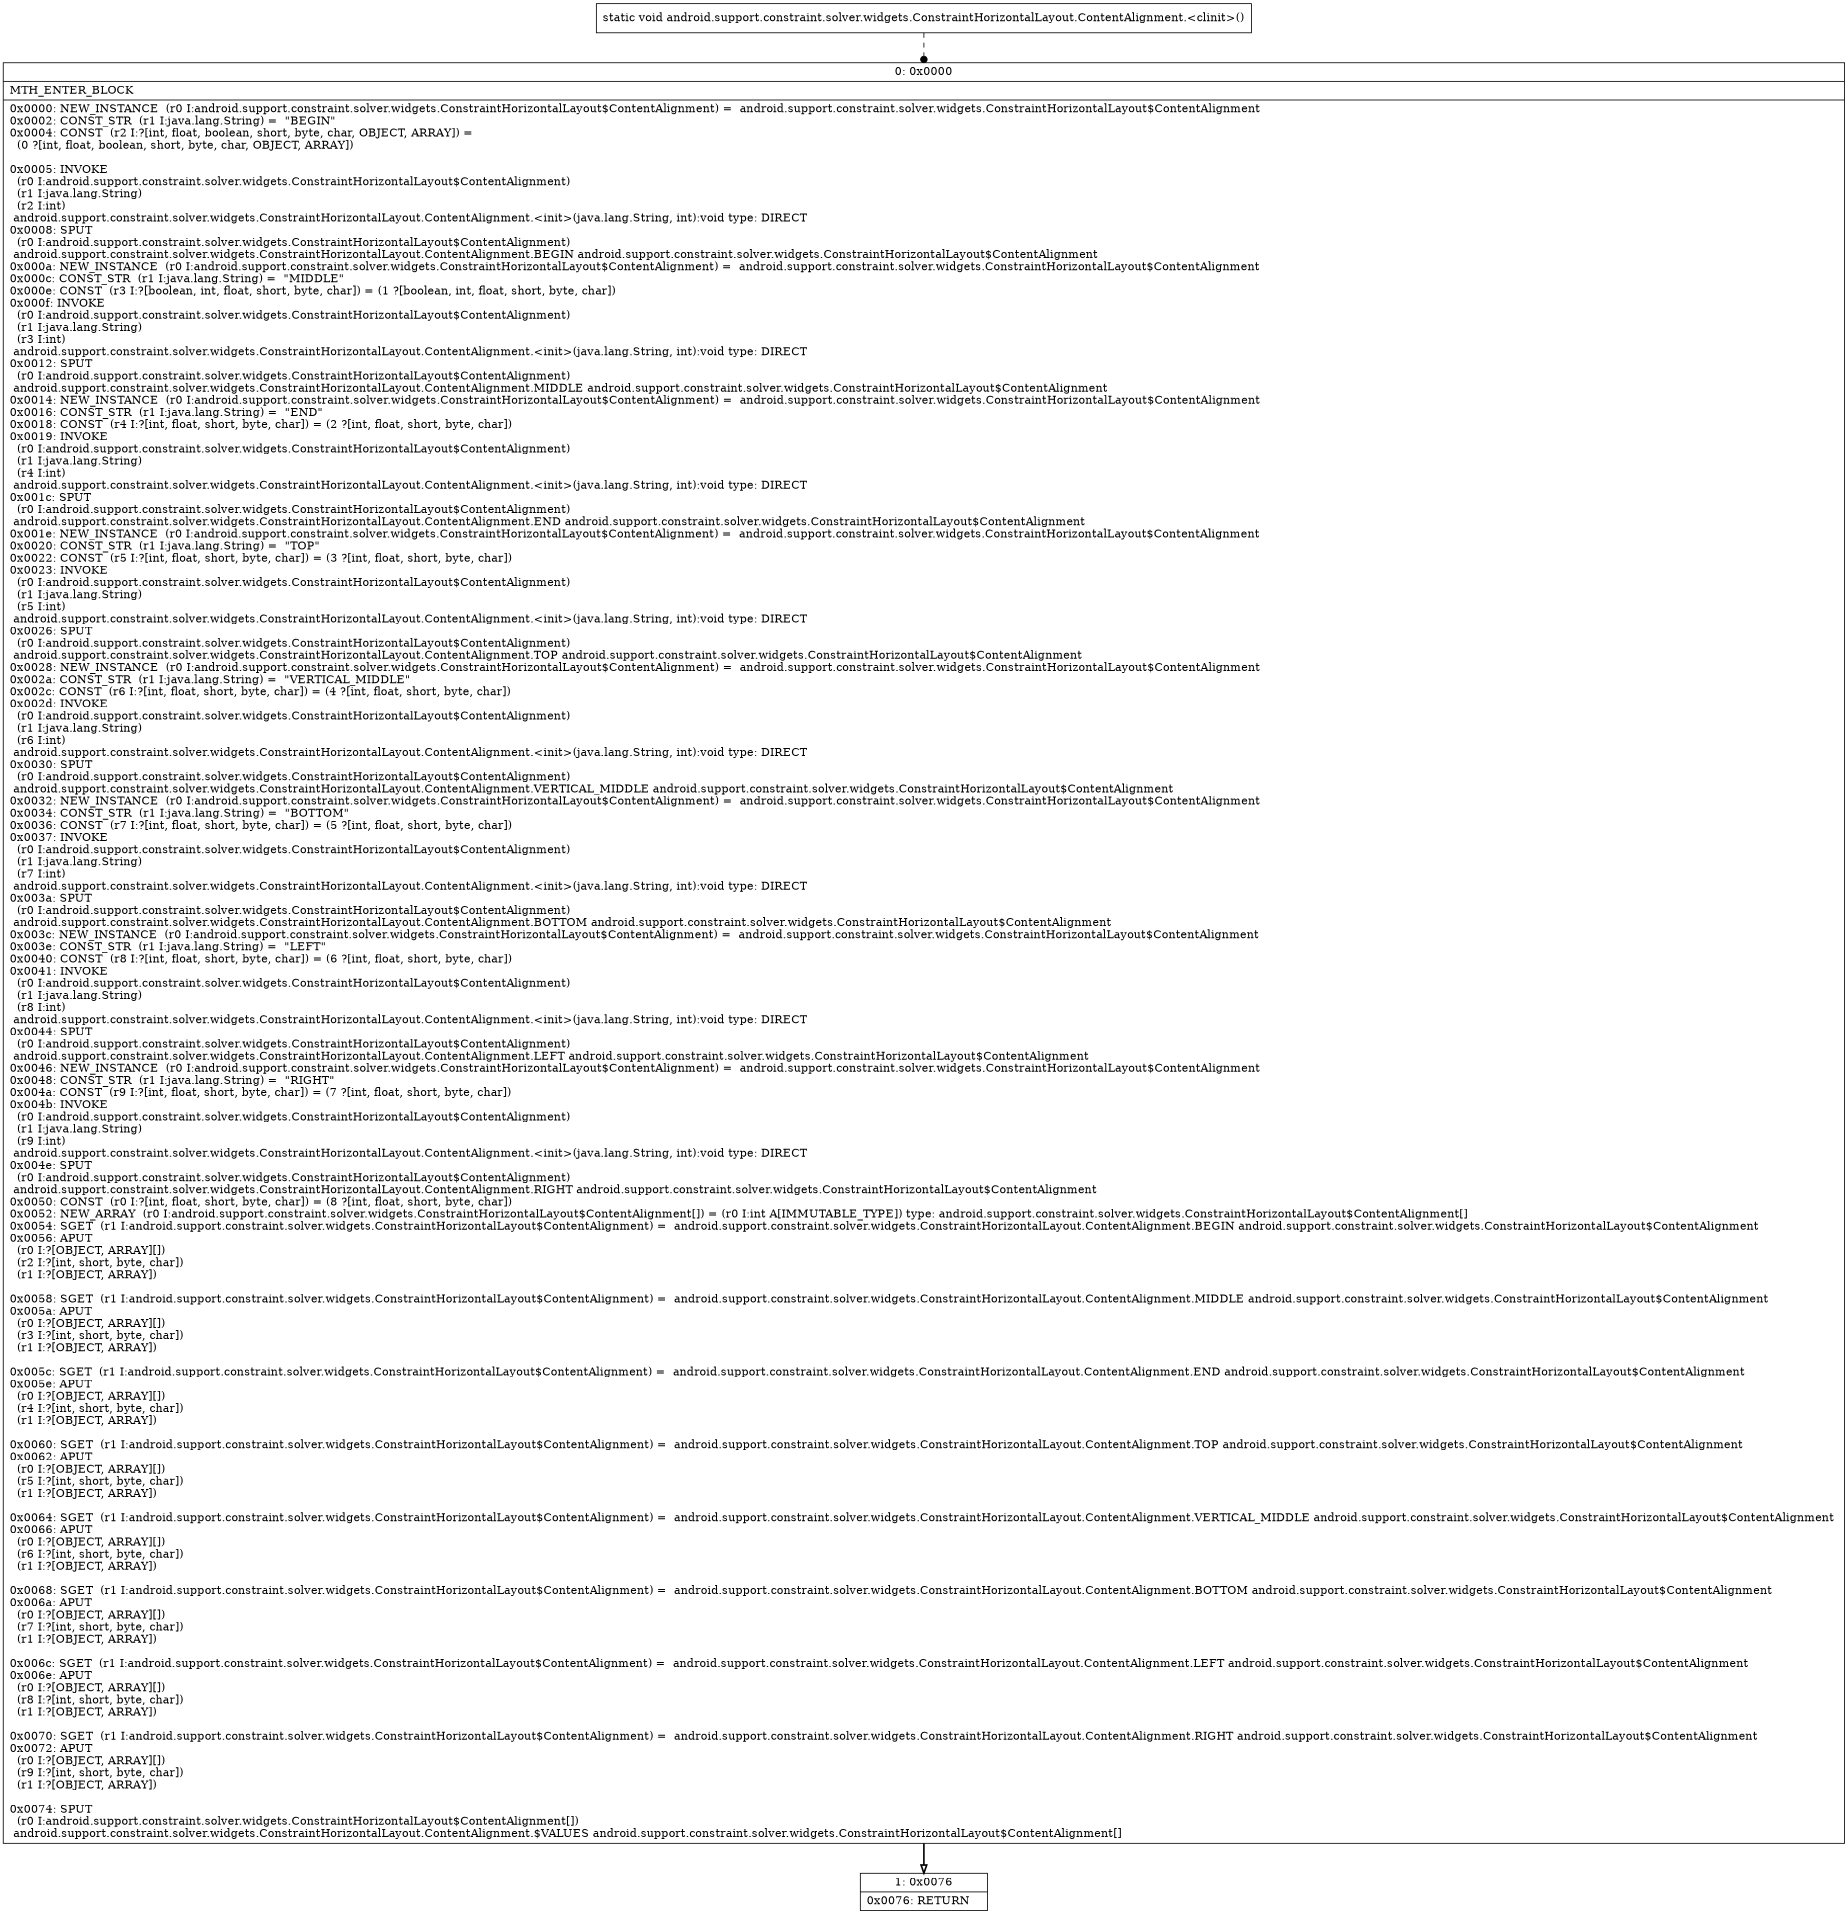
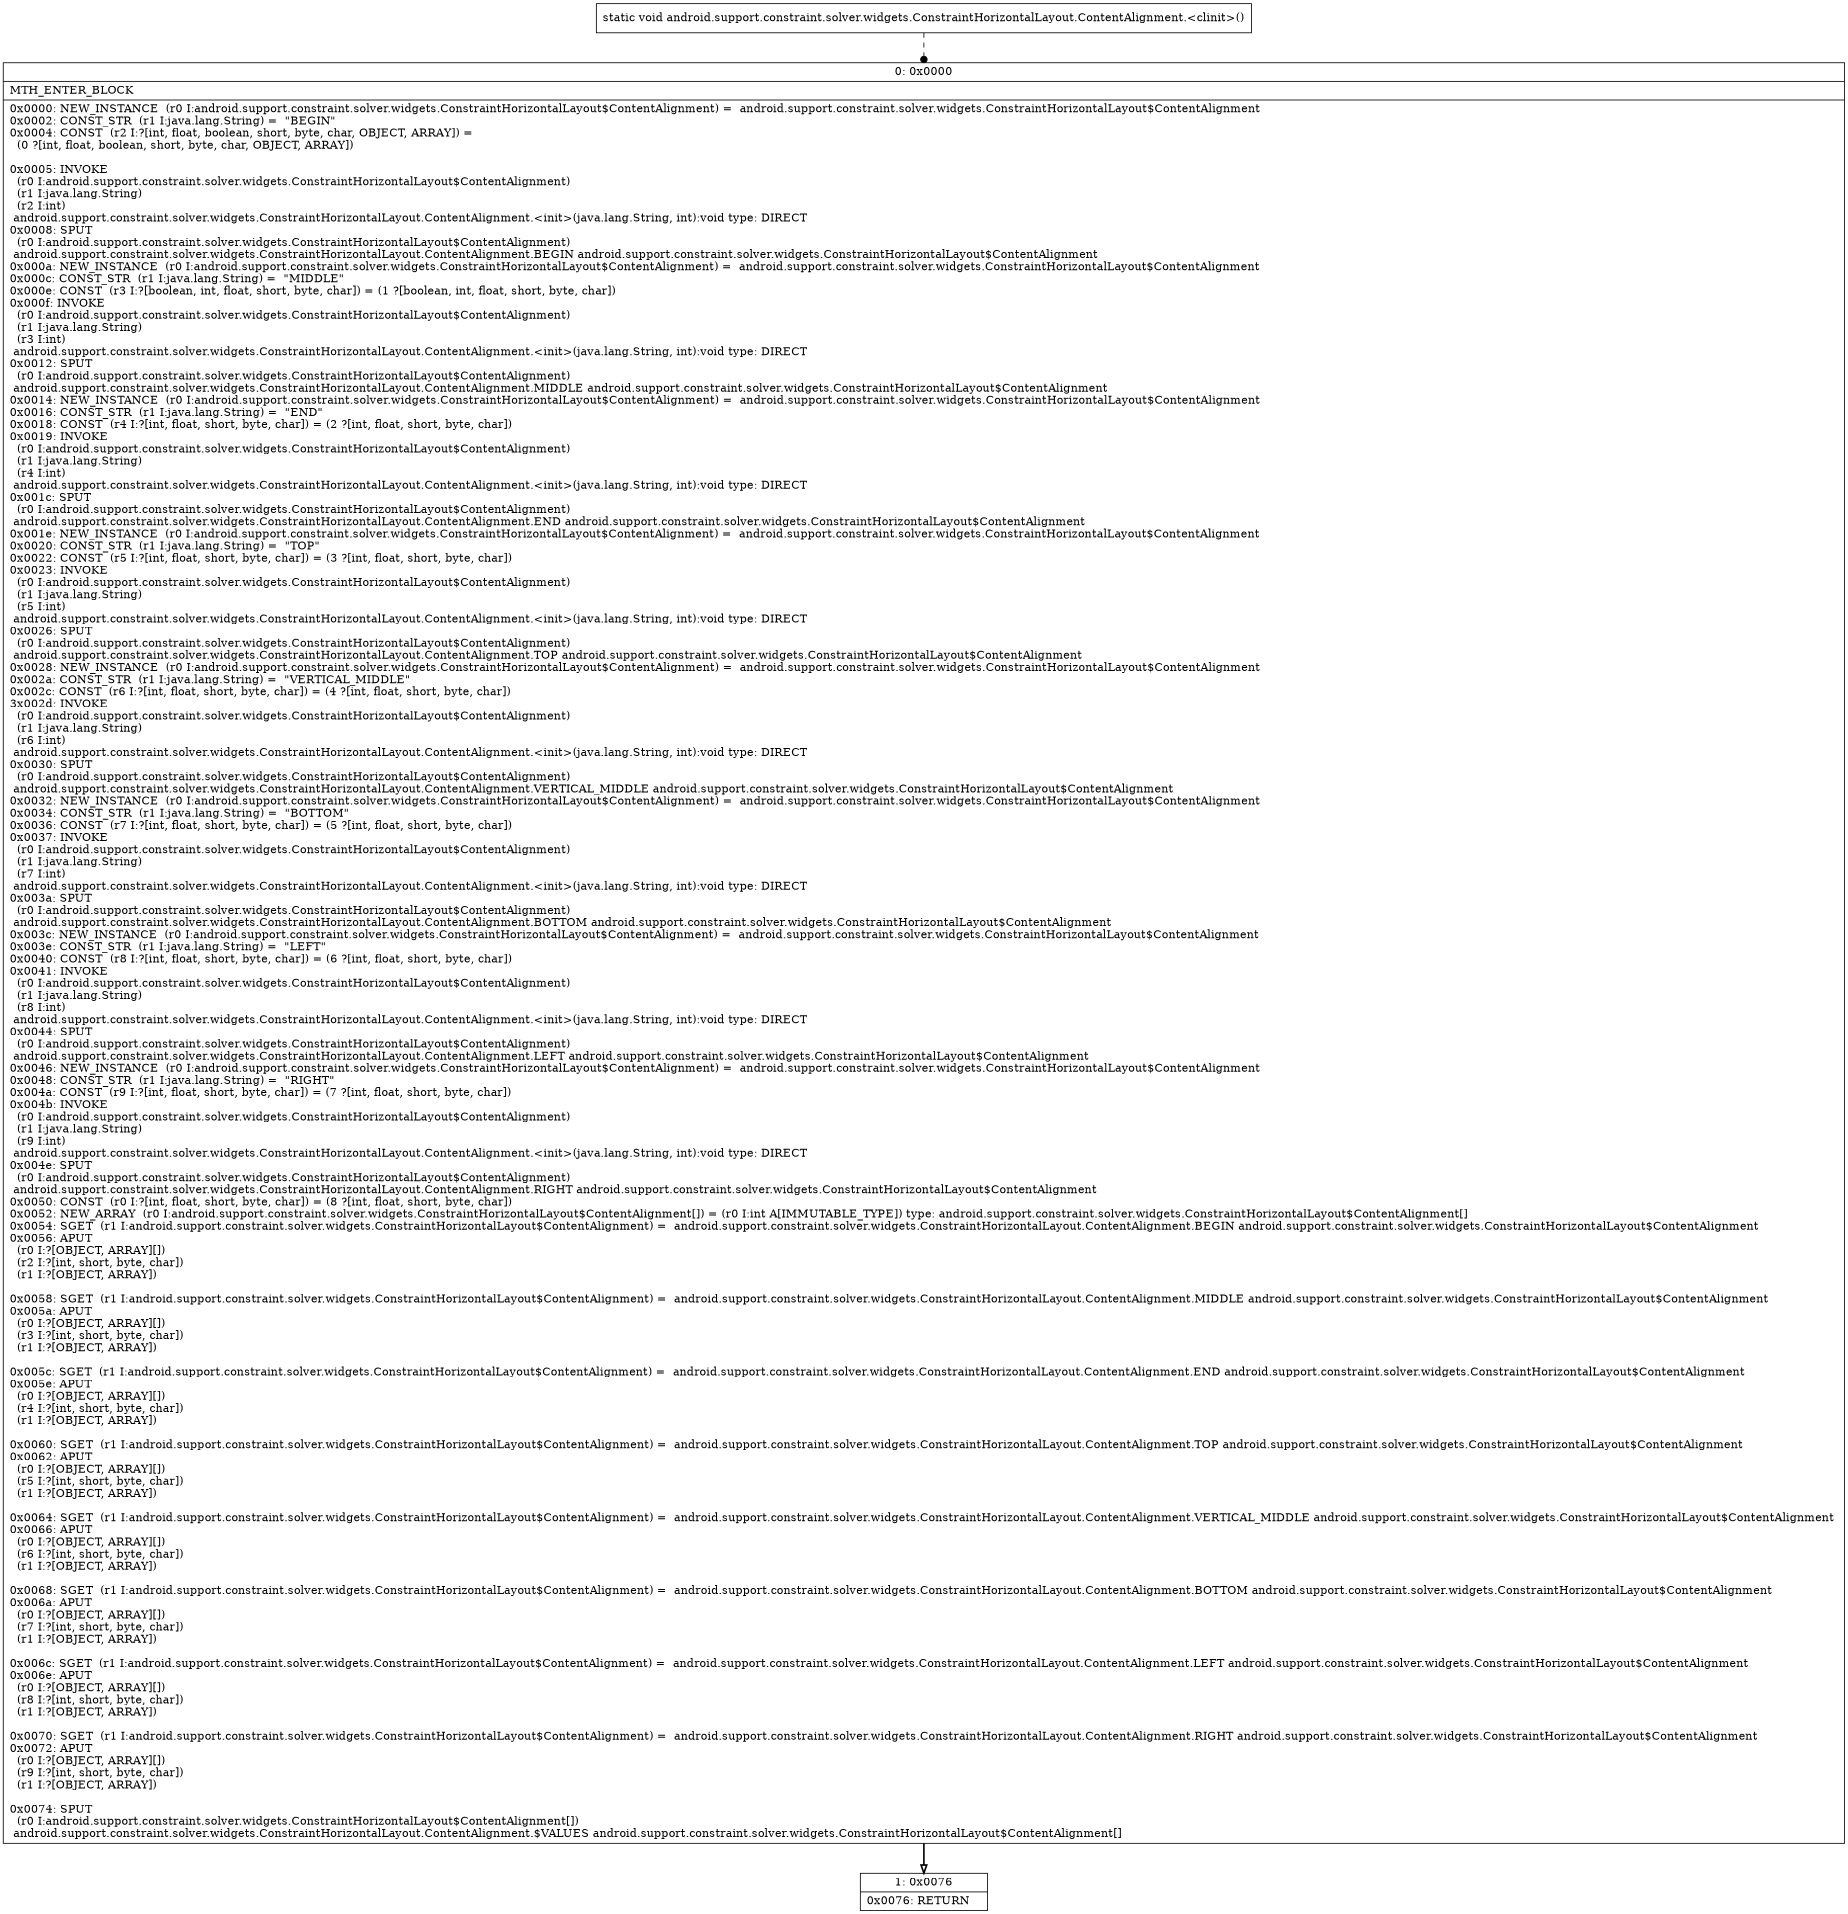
node "0: 0x0000": text "0x002d: INVOKE" -> "3x002d: INVOKE"
